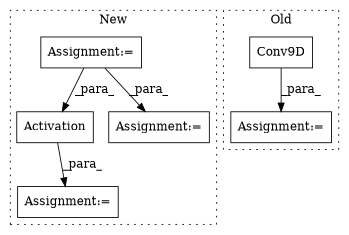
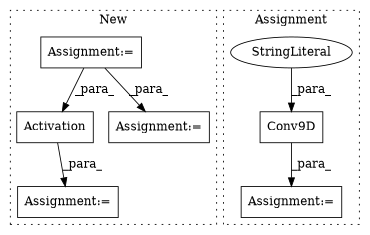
cluster "Old": label "Old" -> "Assignment"
node "StringLiteral": added
